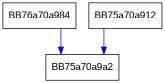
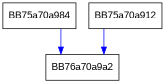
node "BB76a70a984": label "BB76a70a984" -> "BB75a70a984"
node "BB75a70a9a2": label "BB75a70a9a2" -> "BB76a70a9a2"
